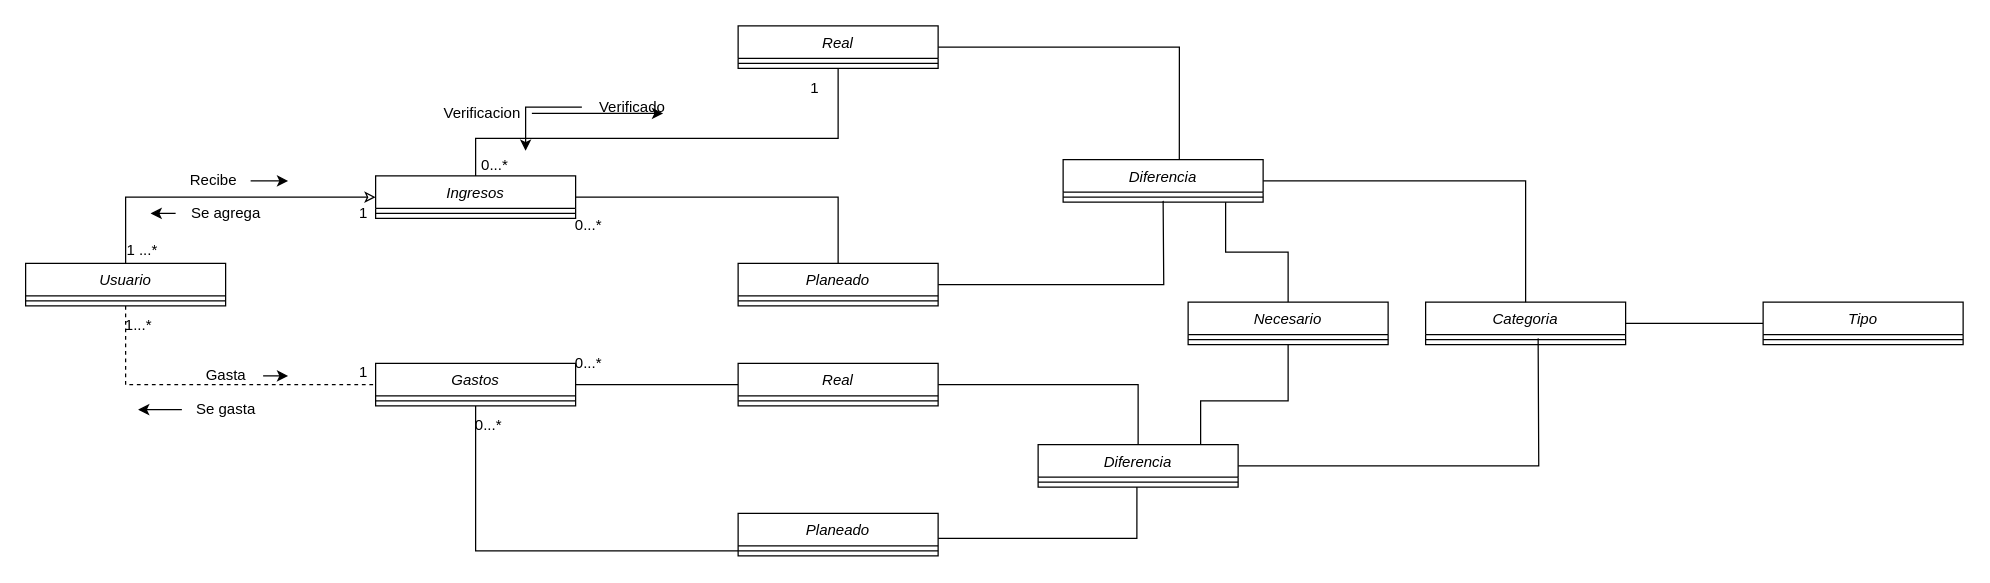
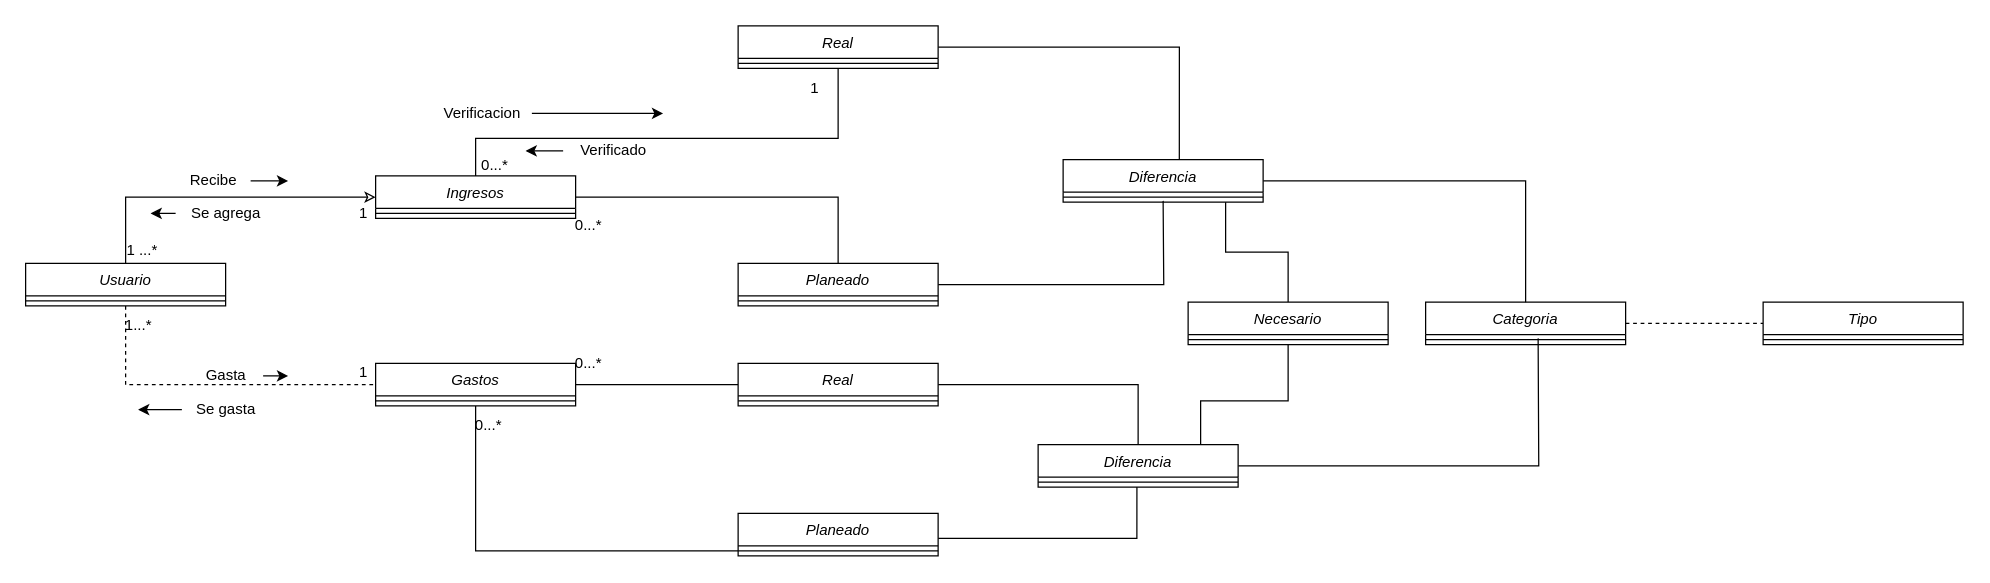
node "Verificado": moved (632, 107) -> (613, 151)
edge "Categoria" -- "Tipo": style solid -> dashed
